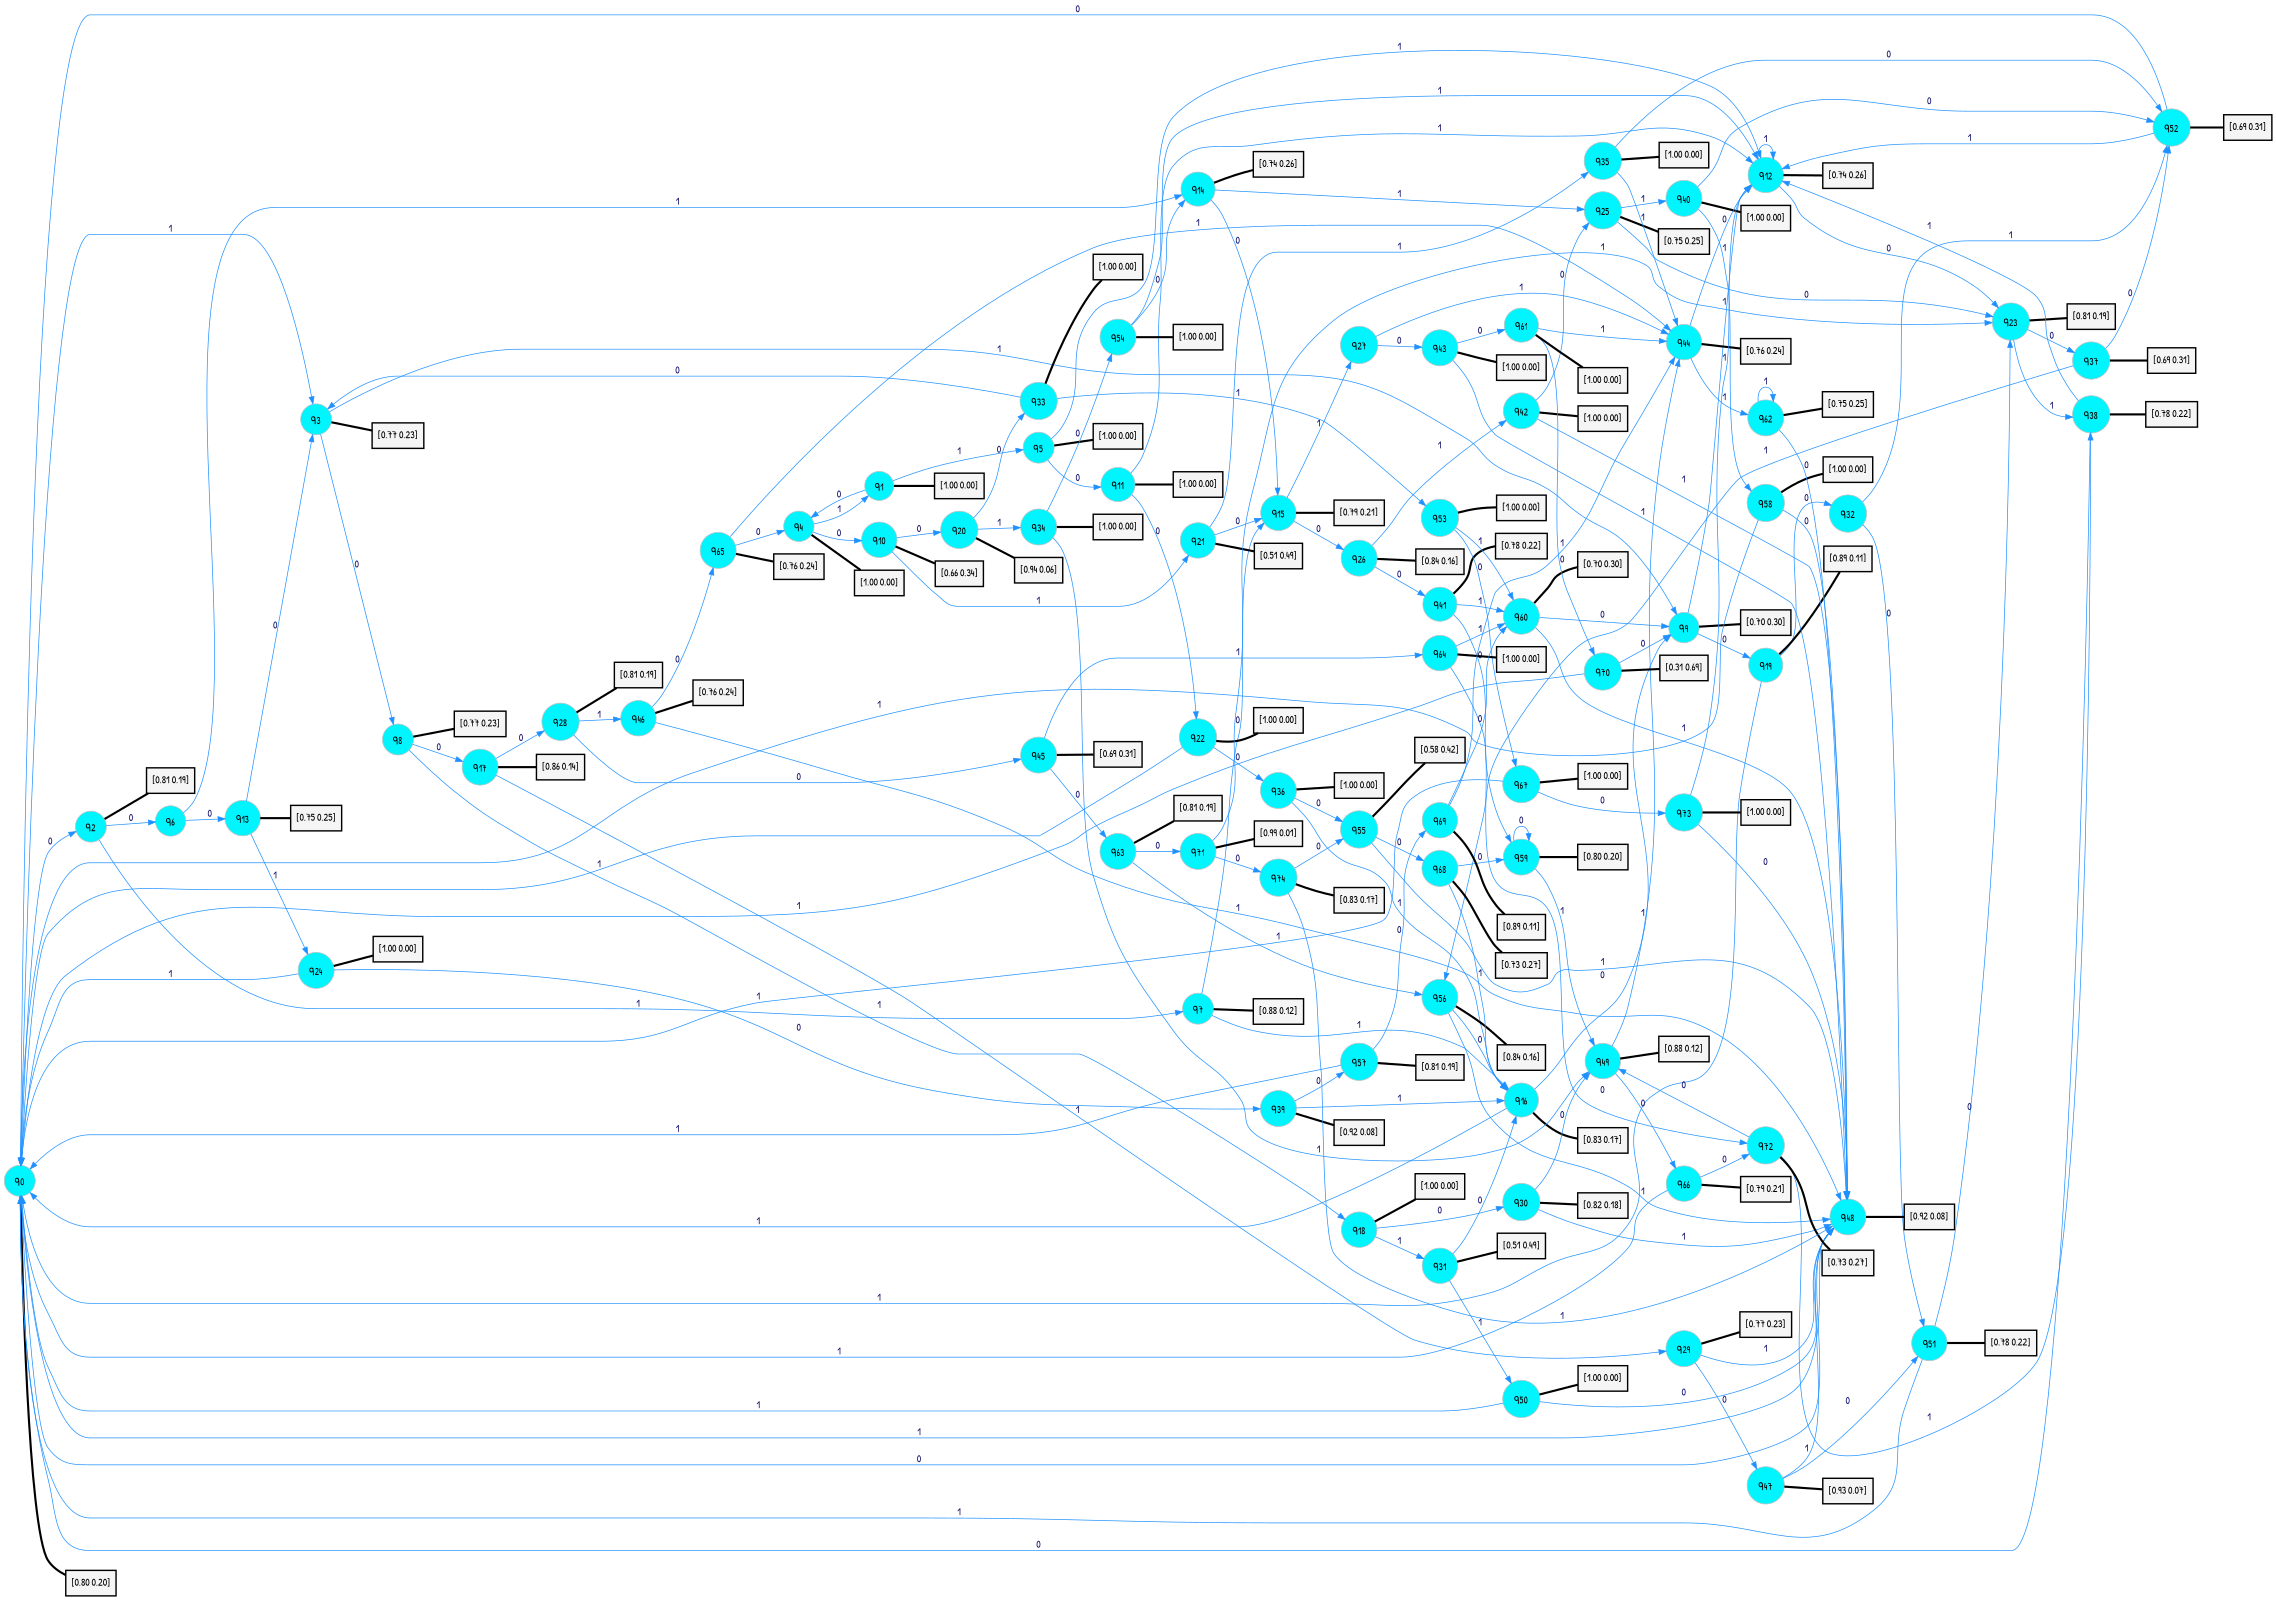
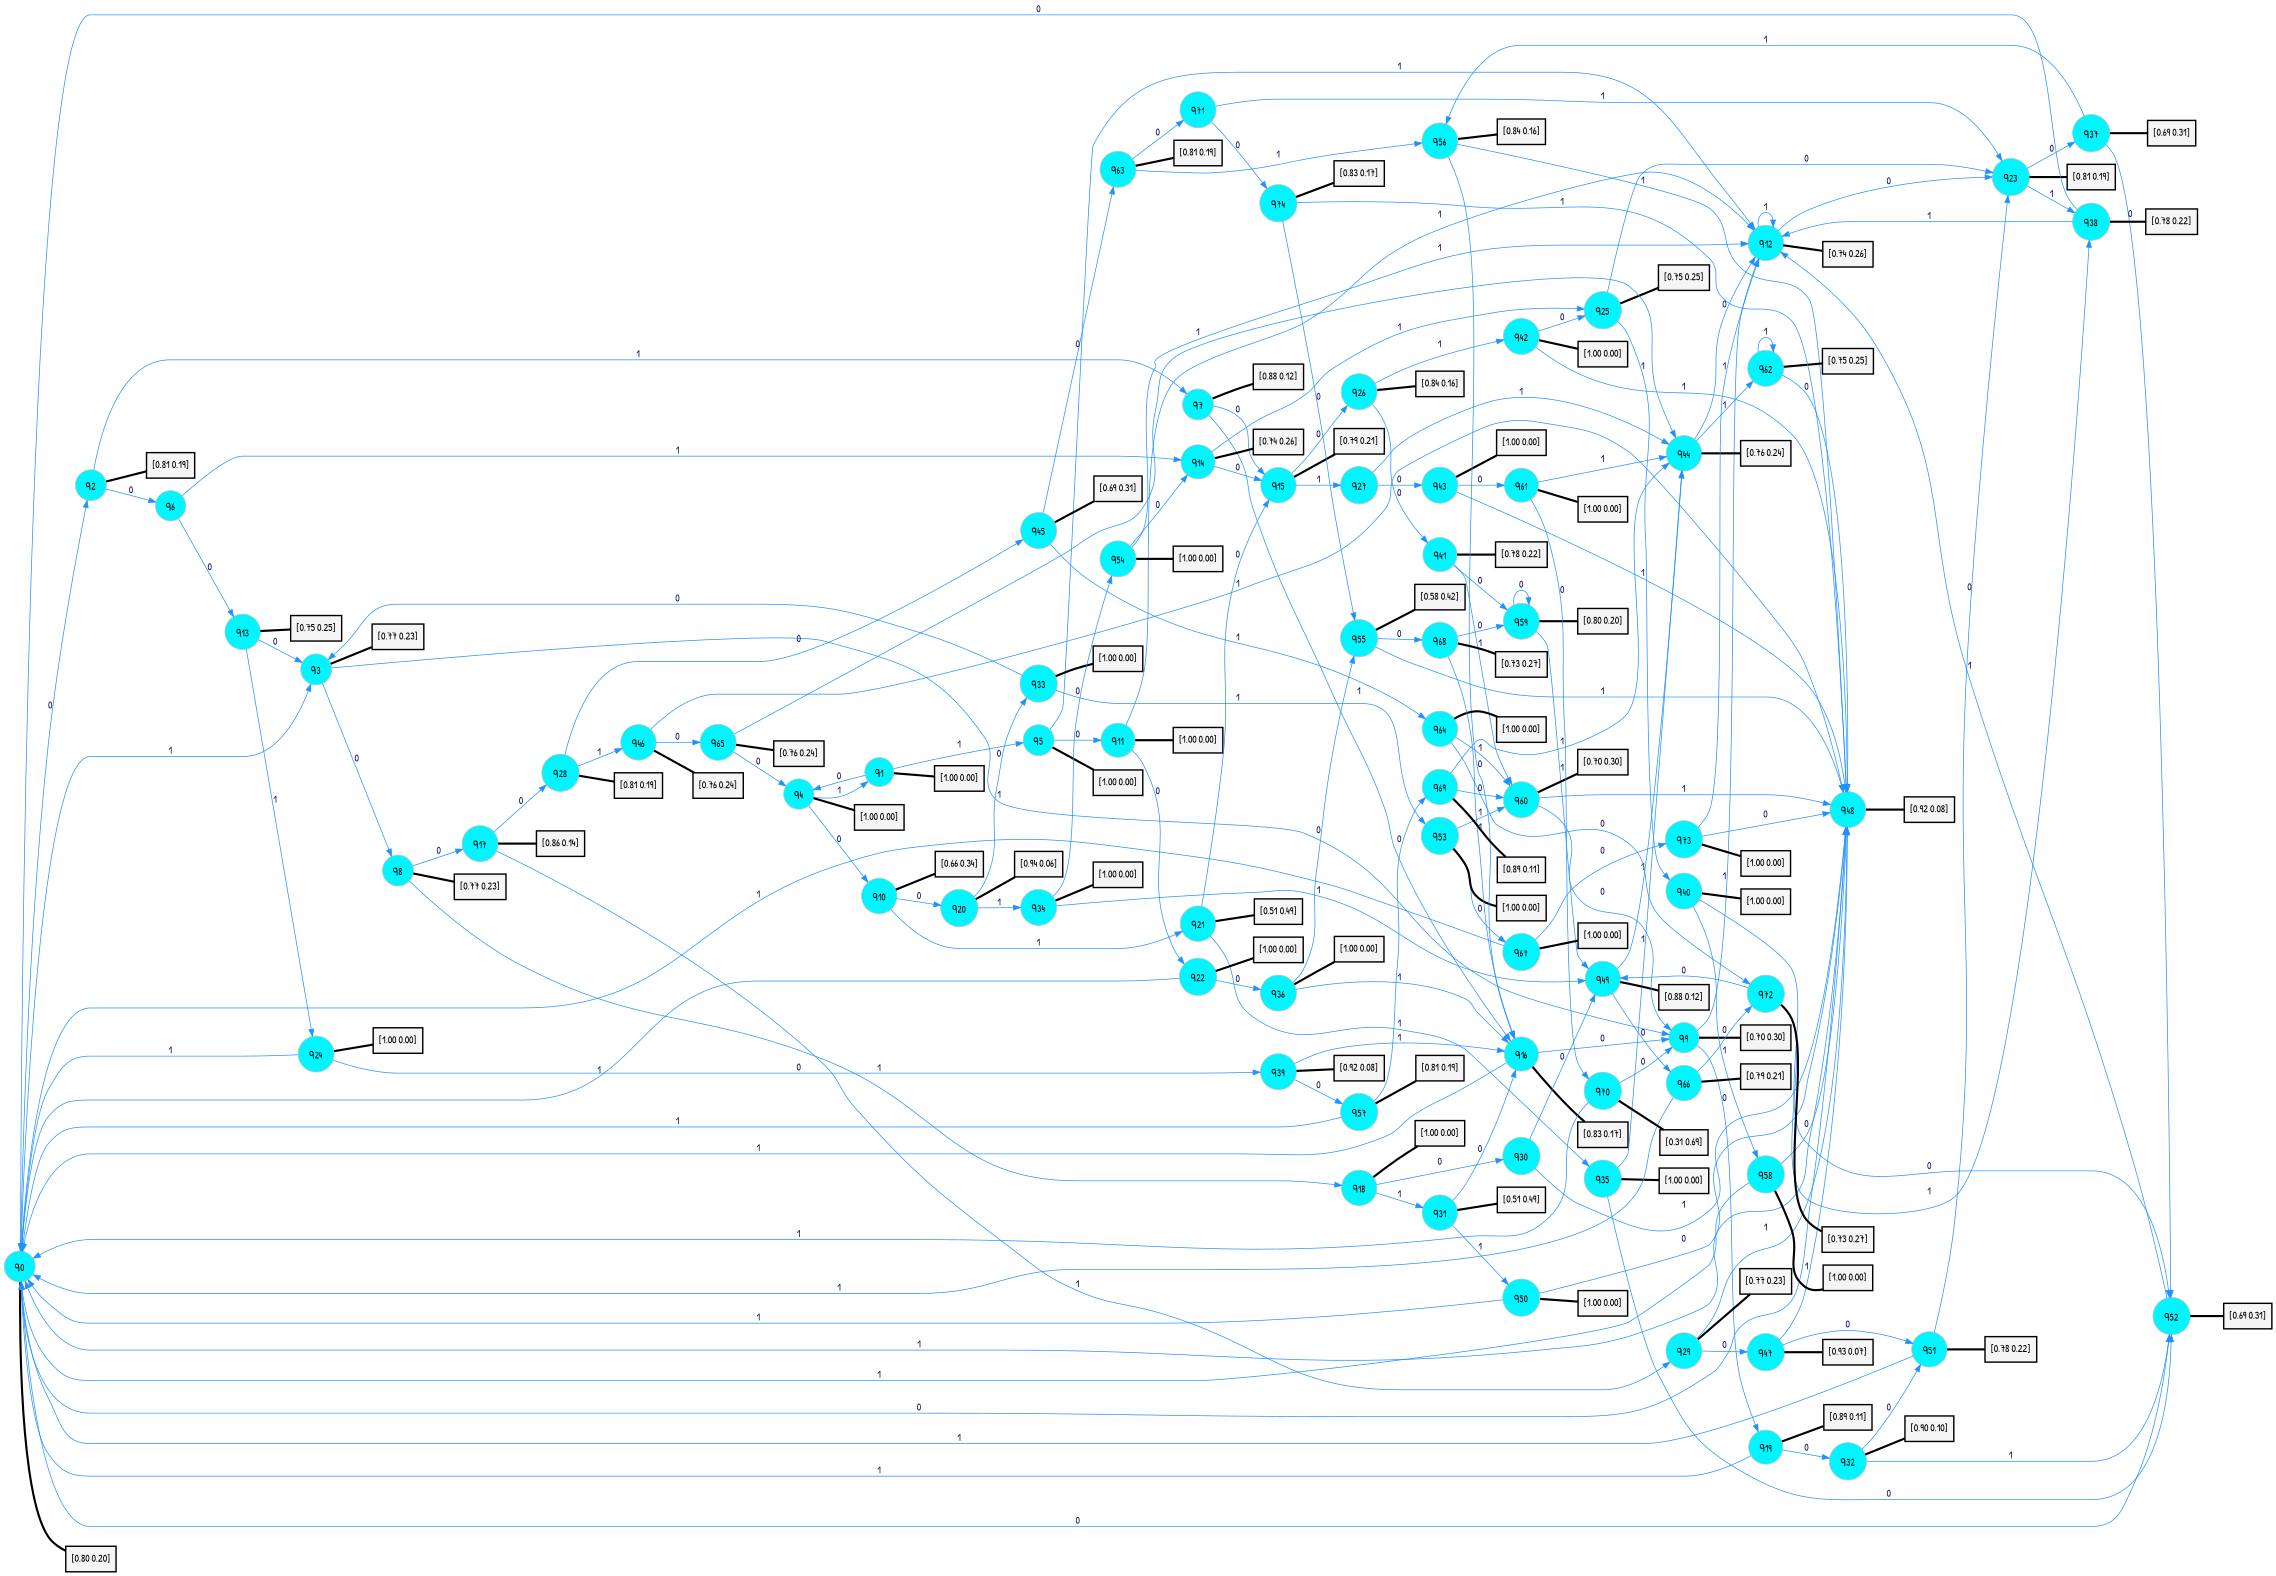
node "[0.99 0.01]": removed
node "[0.82 0.18]": removed
node "[0.90 0.10]": added
